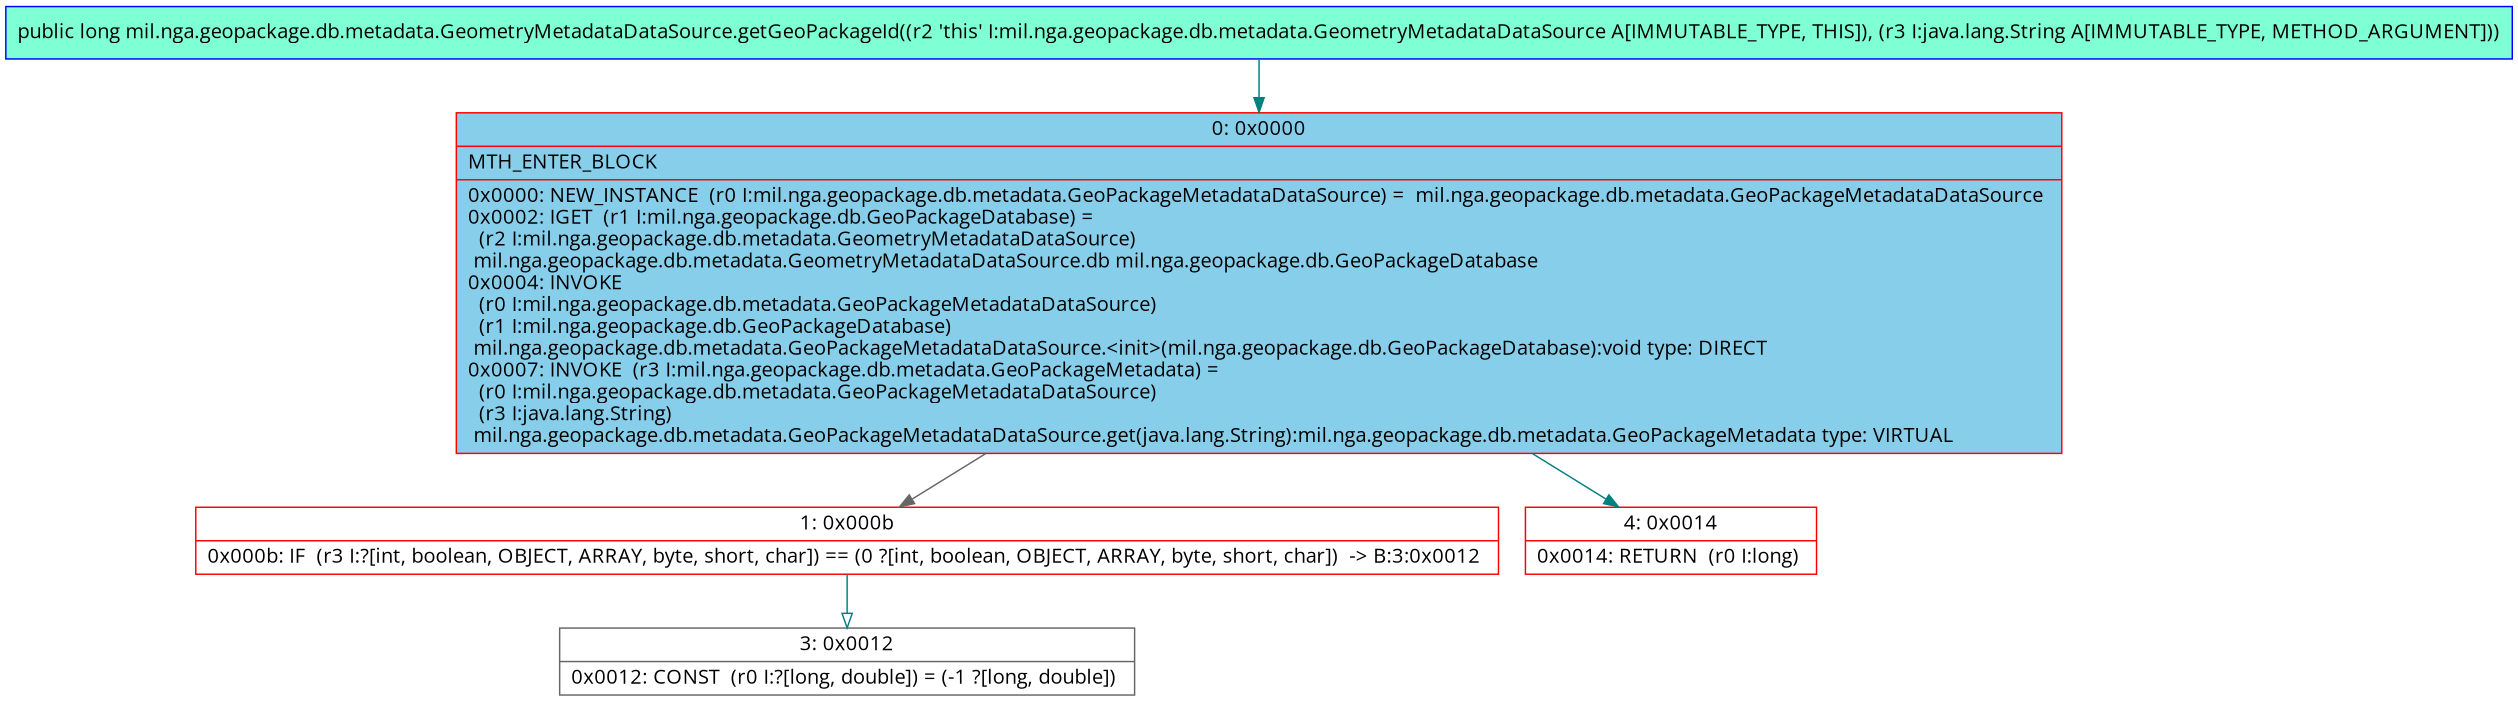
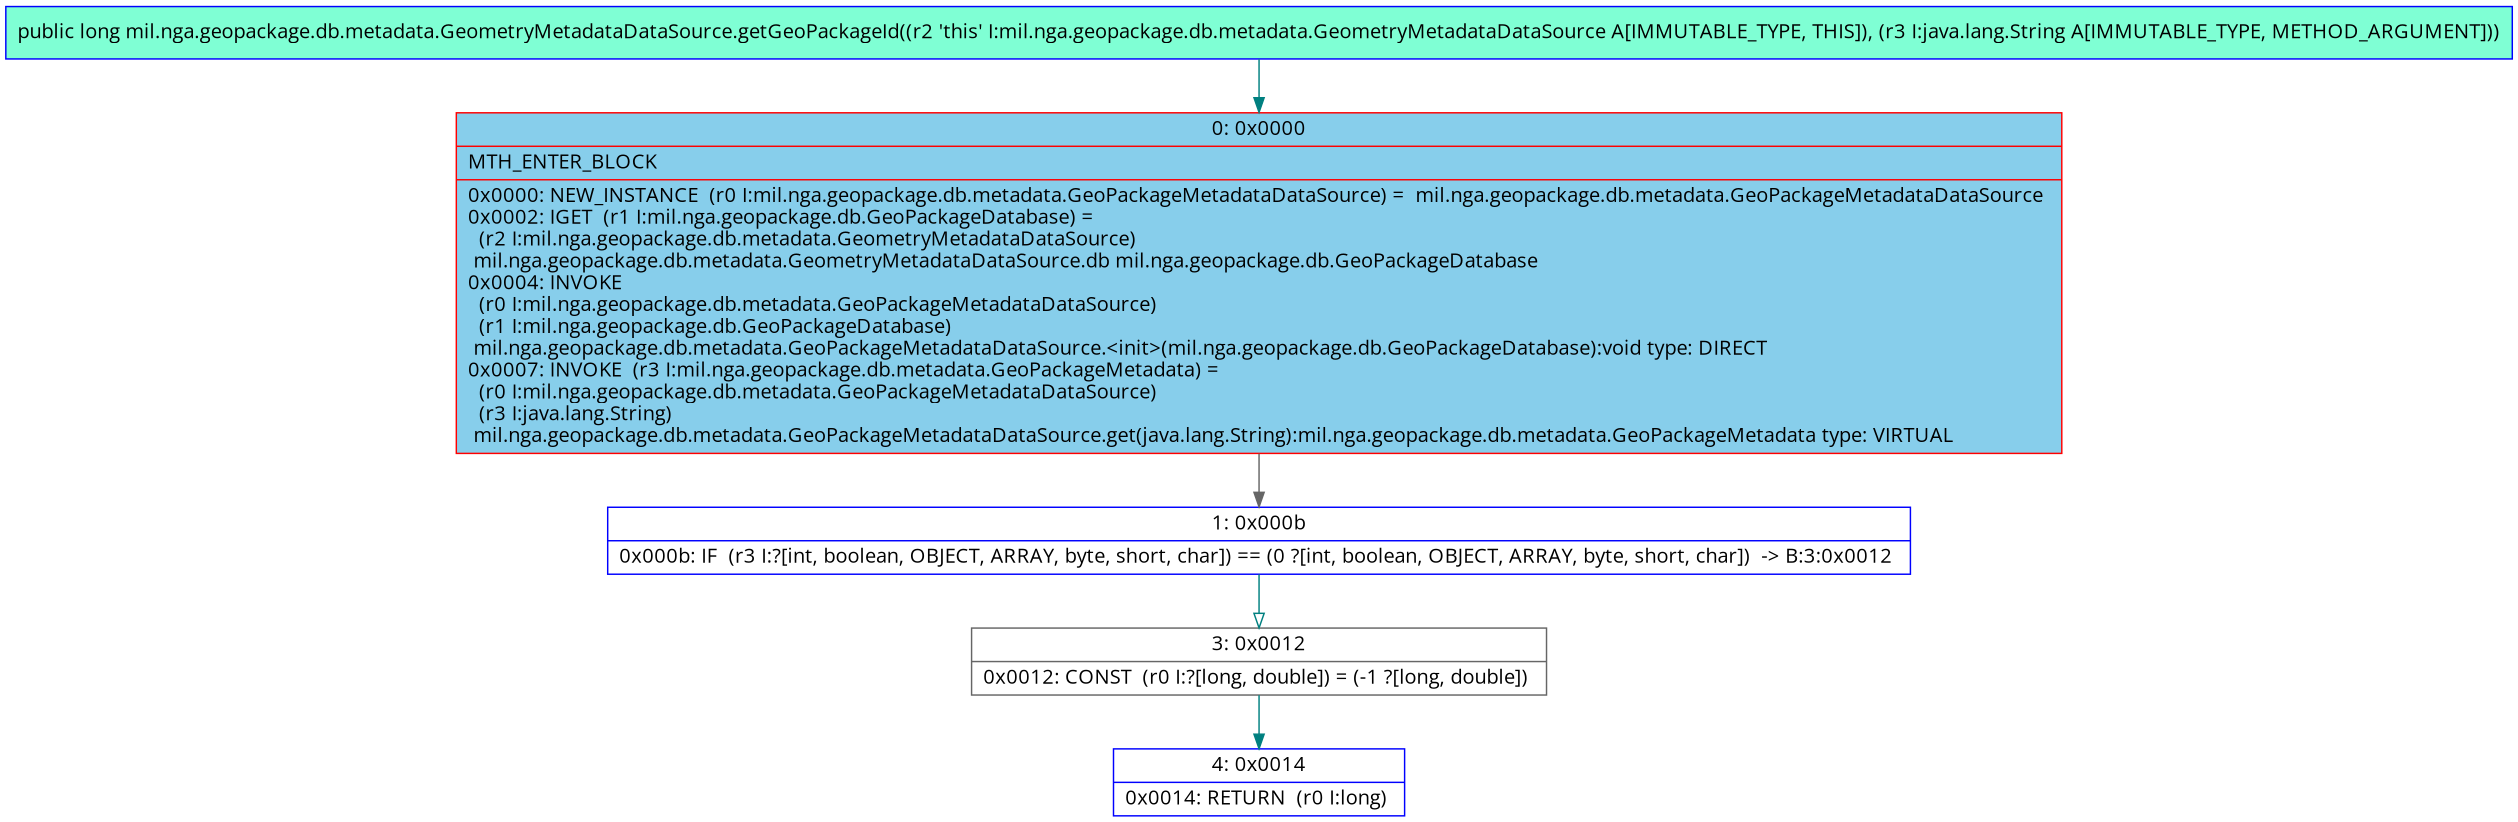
edge "0: 0x0000" -> "4: 0x0014": now "3: 0x0012" -> "4: 0x0014"
node "1: 0x000b": color red -> blue
node "4: 0x0014": color red -> blue
